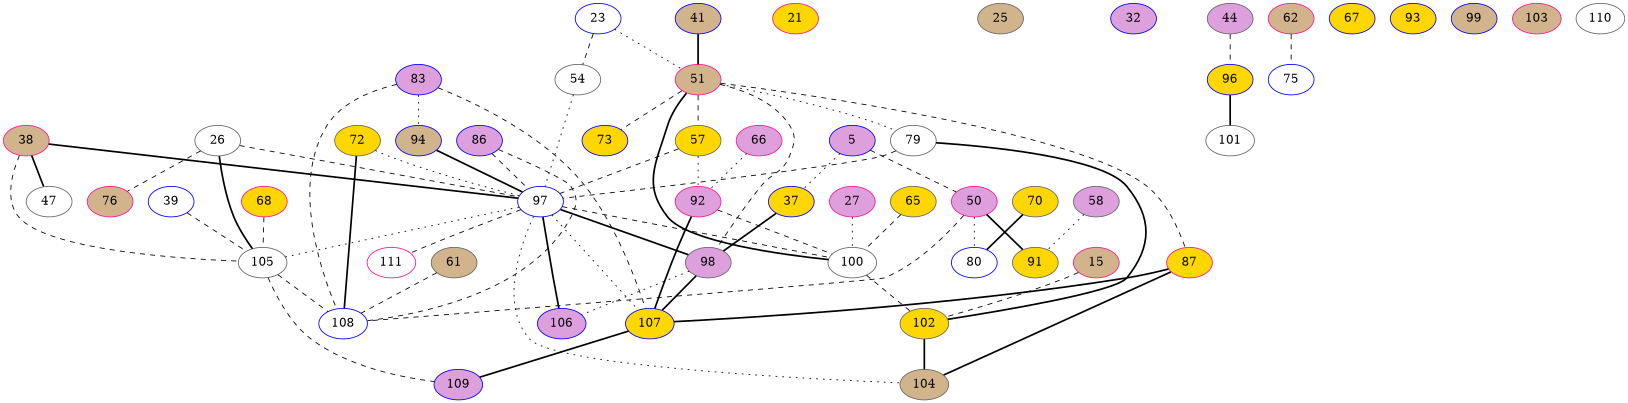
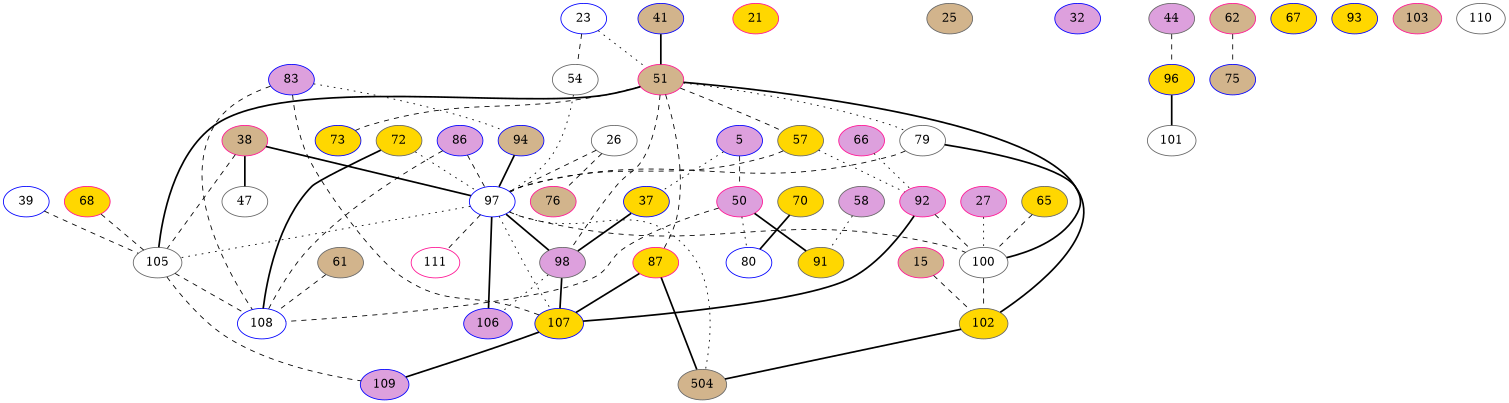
node "99": removed
node "75": fillcolor white -> tan
edge "26" -- "105": now "51" -- "105"
node "104": label "104" -> "504"
